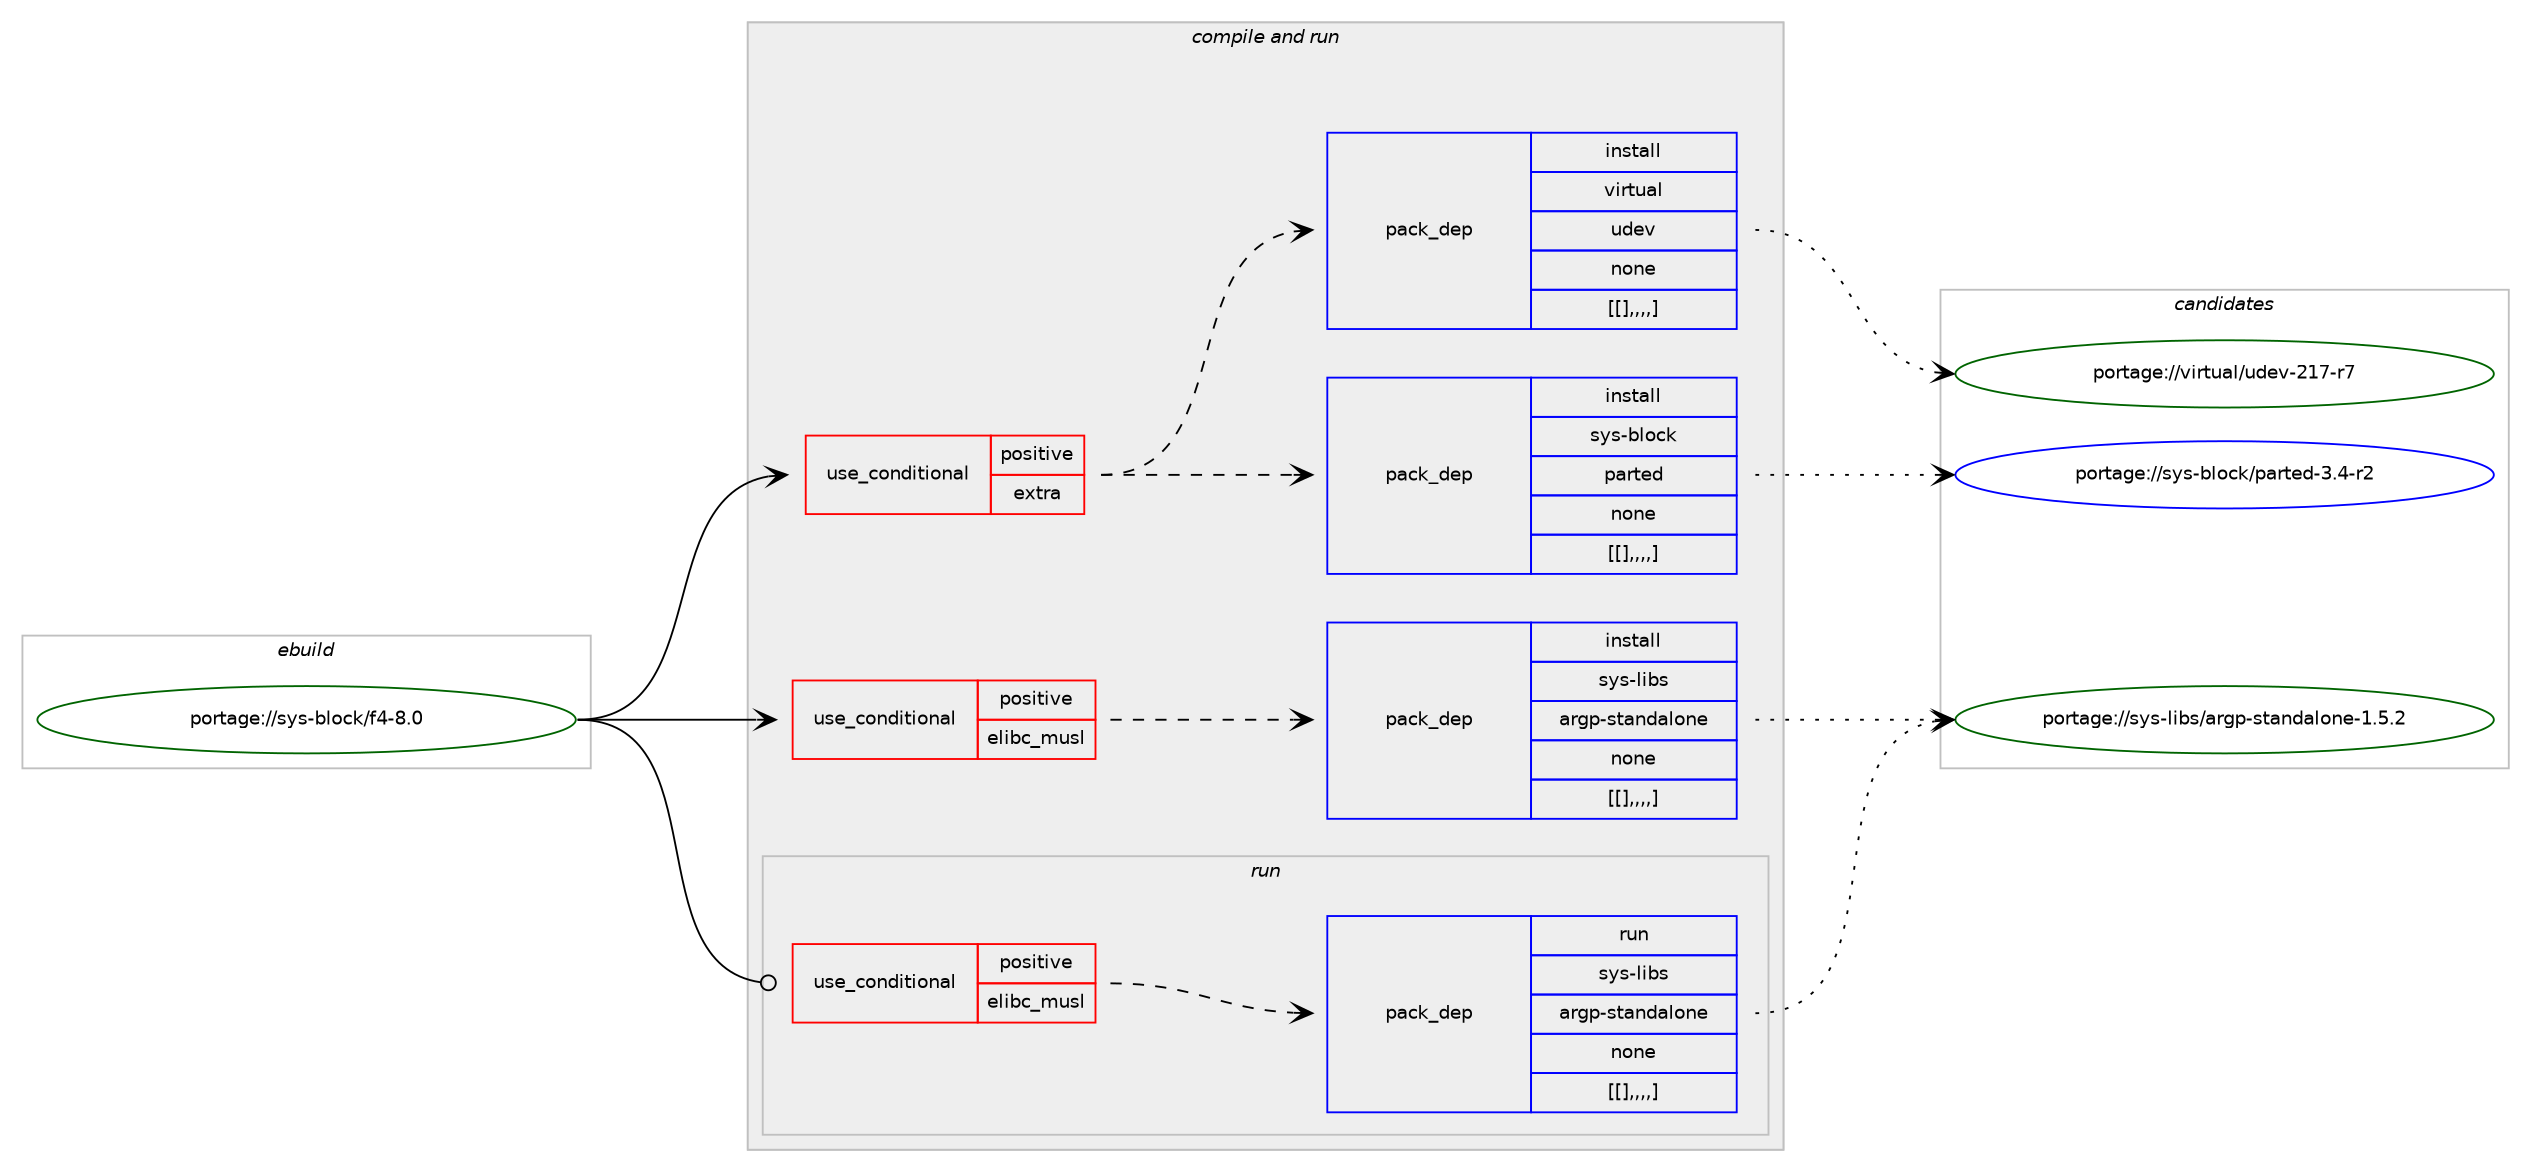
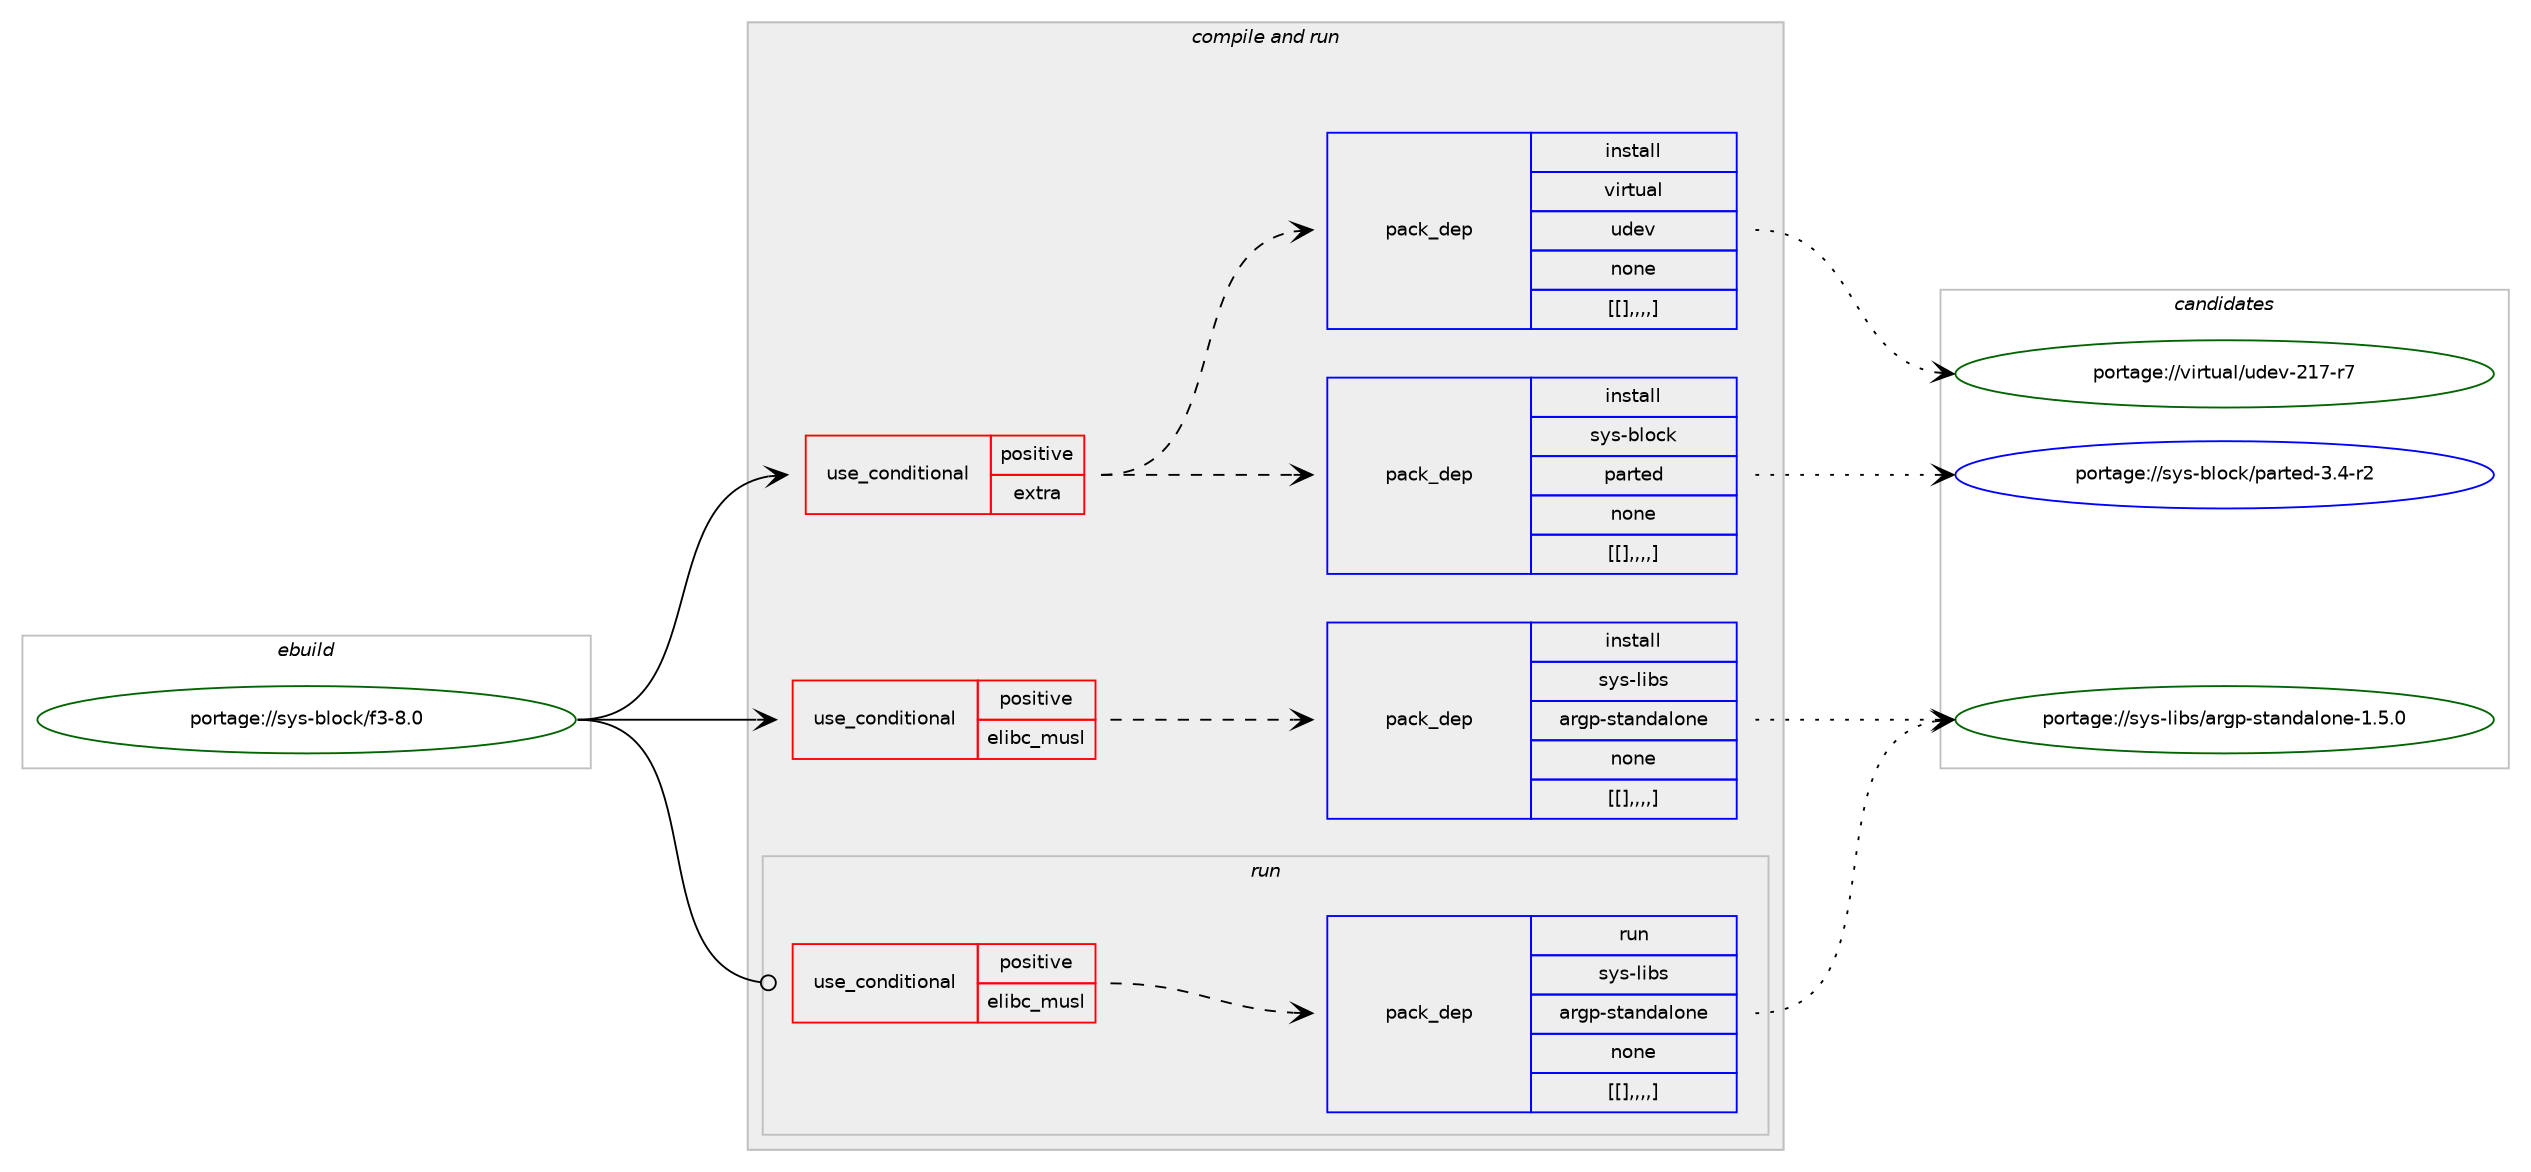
node "portage://sys-block/f4-8.0": label "portage://sys-block/f4-8.0" -> "portage://sys-block/f3-8.0"
node "portage://sys-libs/argp-standalone-1.5.2": label "portage://sys-libs/argp-standalone-1.5.2" -> "portage://sys-libs/argp-standalone-1.5.0"
